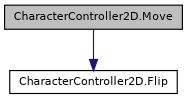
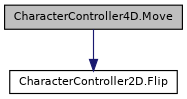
node "CharacterController2D.Move": label "CharacterController2D.Move" -> "CharacterController4D.Move"
